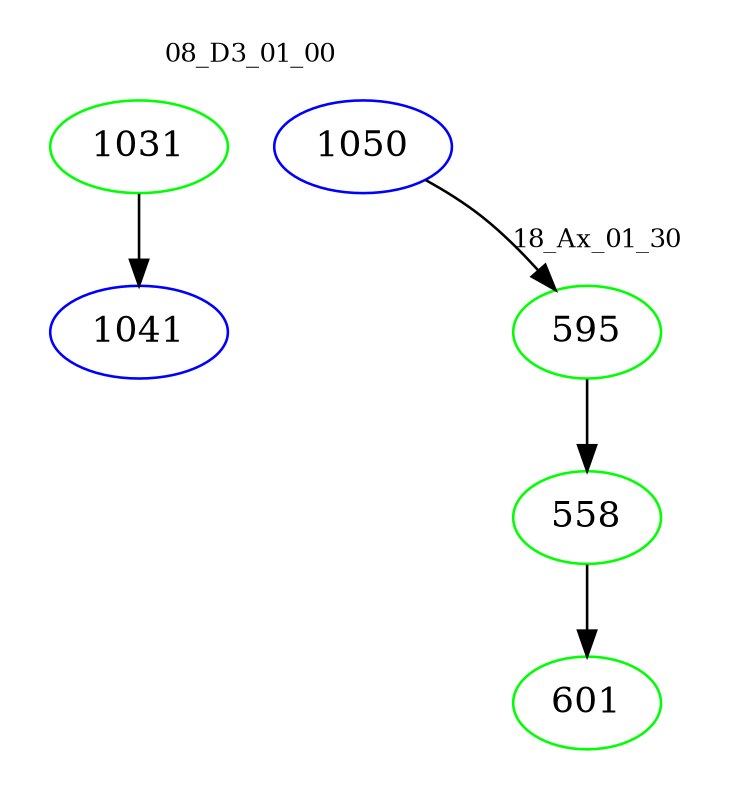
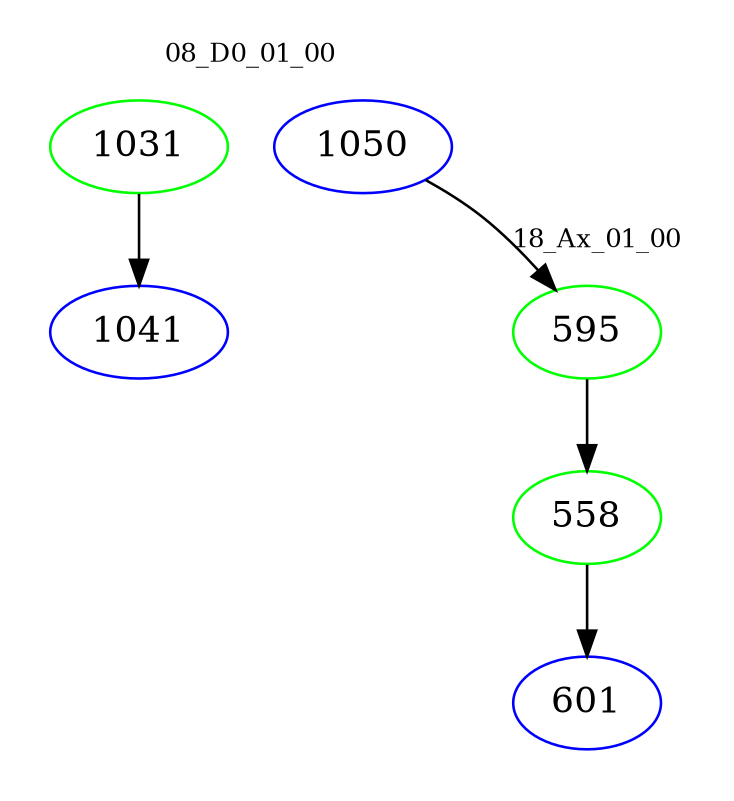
cluster "08_D3_01_00": label "08_D3_01_00" -> "08_D0_01_00"
cluster "18_Ax_01_30": label "18_Ax_01_30" -> "18_Ax_01_00"
node "601": color green -> blue
